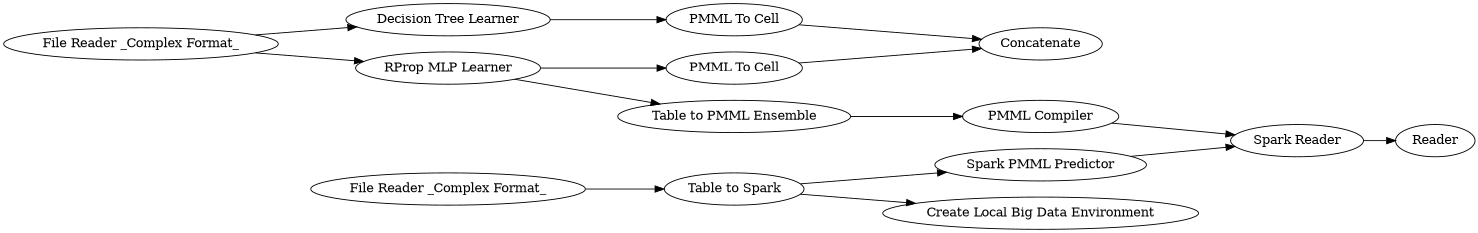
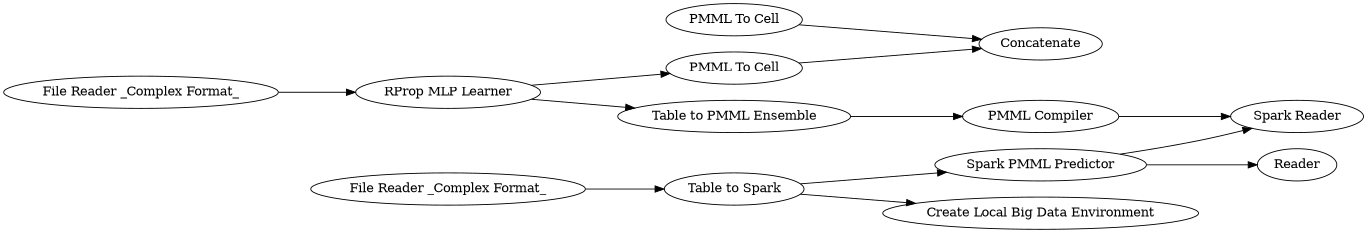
node "Decision Tree Learner": removed
edge "Spark Reader" -> "Reader": now "Spark PMML Predictor" -> "Reader"
